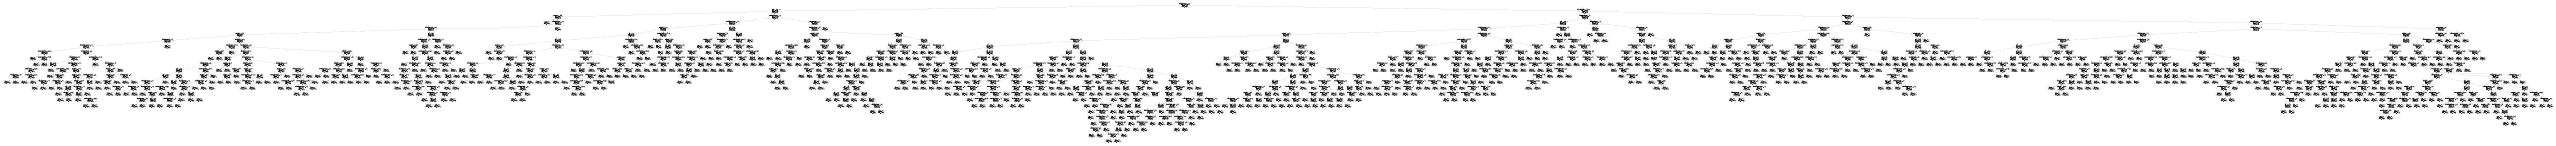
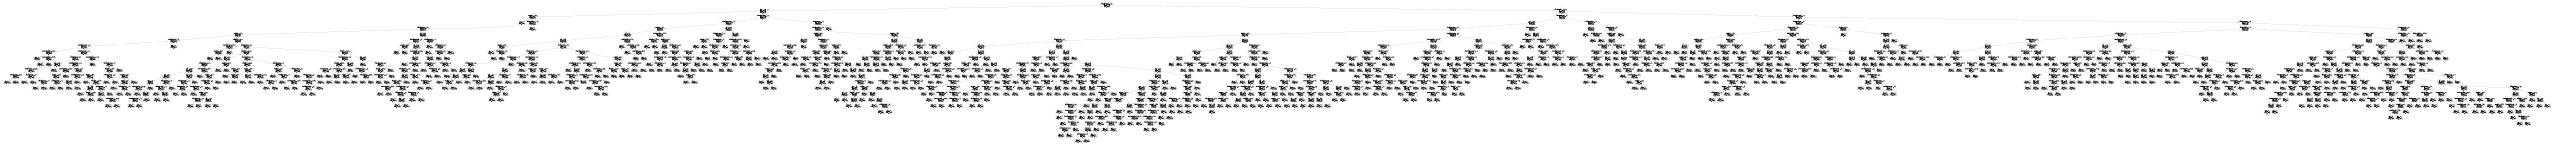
node "mse = 0.0 samples = 1 value = 112.22": added
